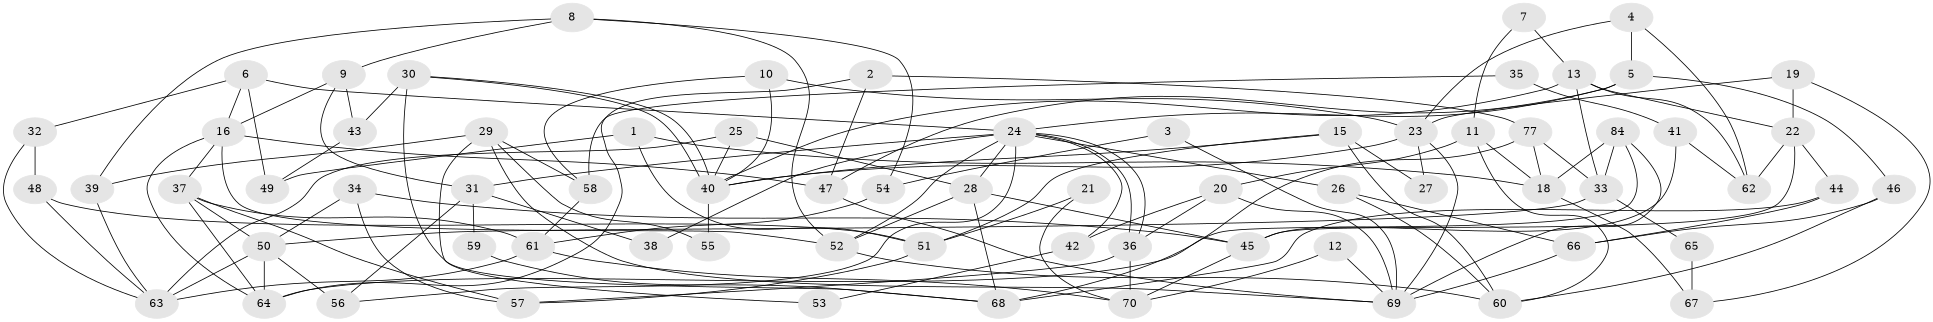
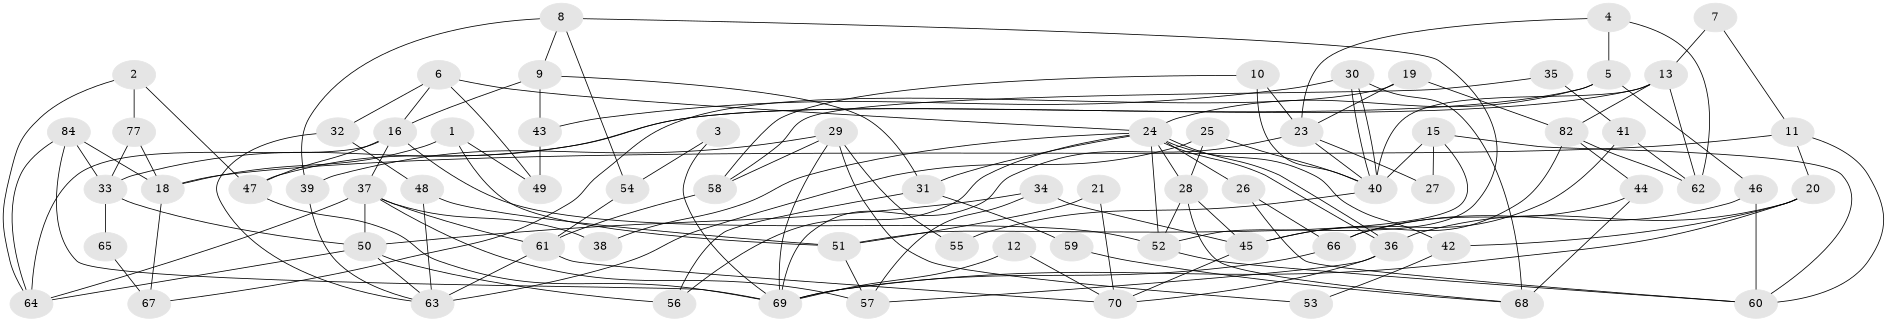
node "22": label "22" -> "82"
edge "77" -- "68": removed
edge "31" -- "38": now "37" -- "38"
